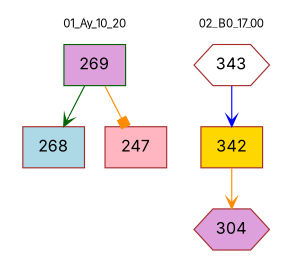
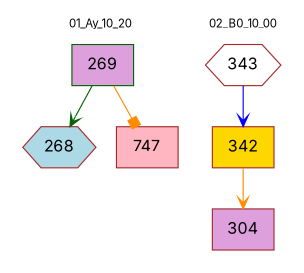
cluster "02_B0_17_00": label "02_B0_17_00" -> "02_B0_10_00"
node "268": shape box -> hexagon
node "247": label "247" -> "747"
node "304": shape hexagon -> box
